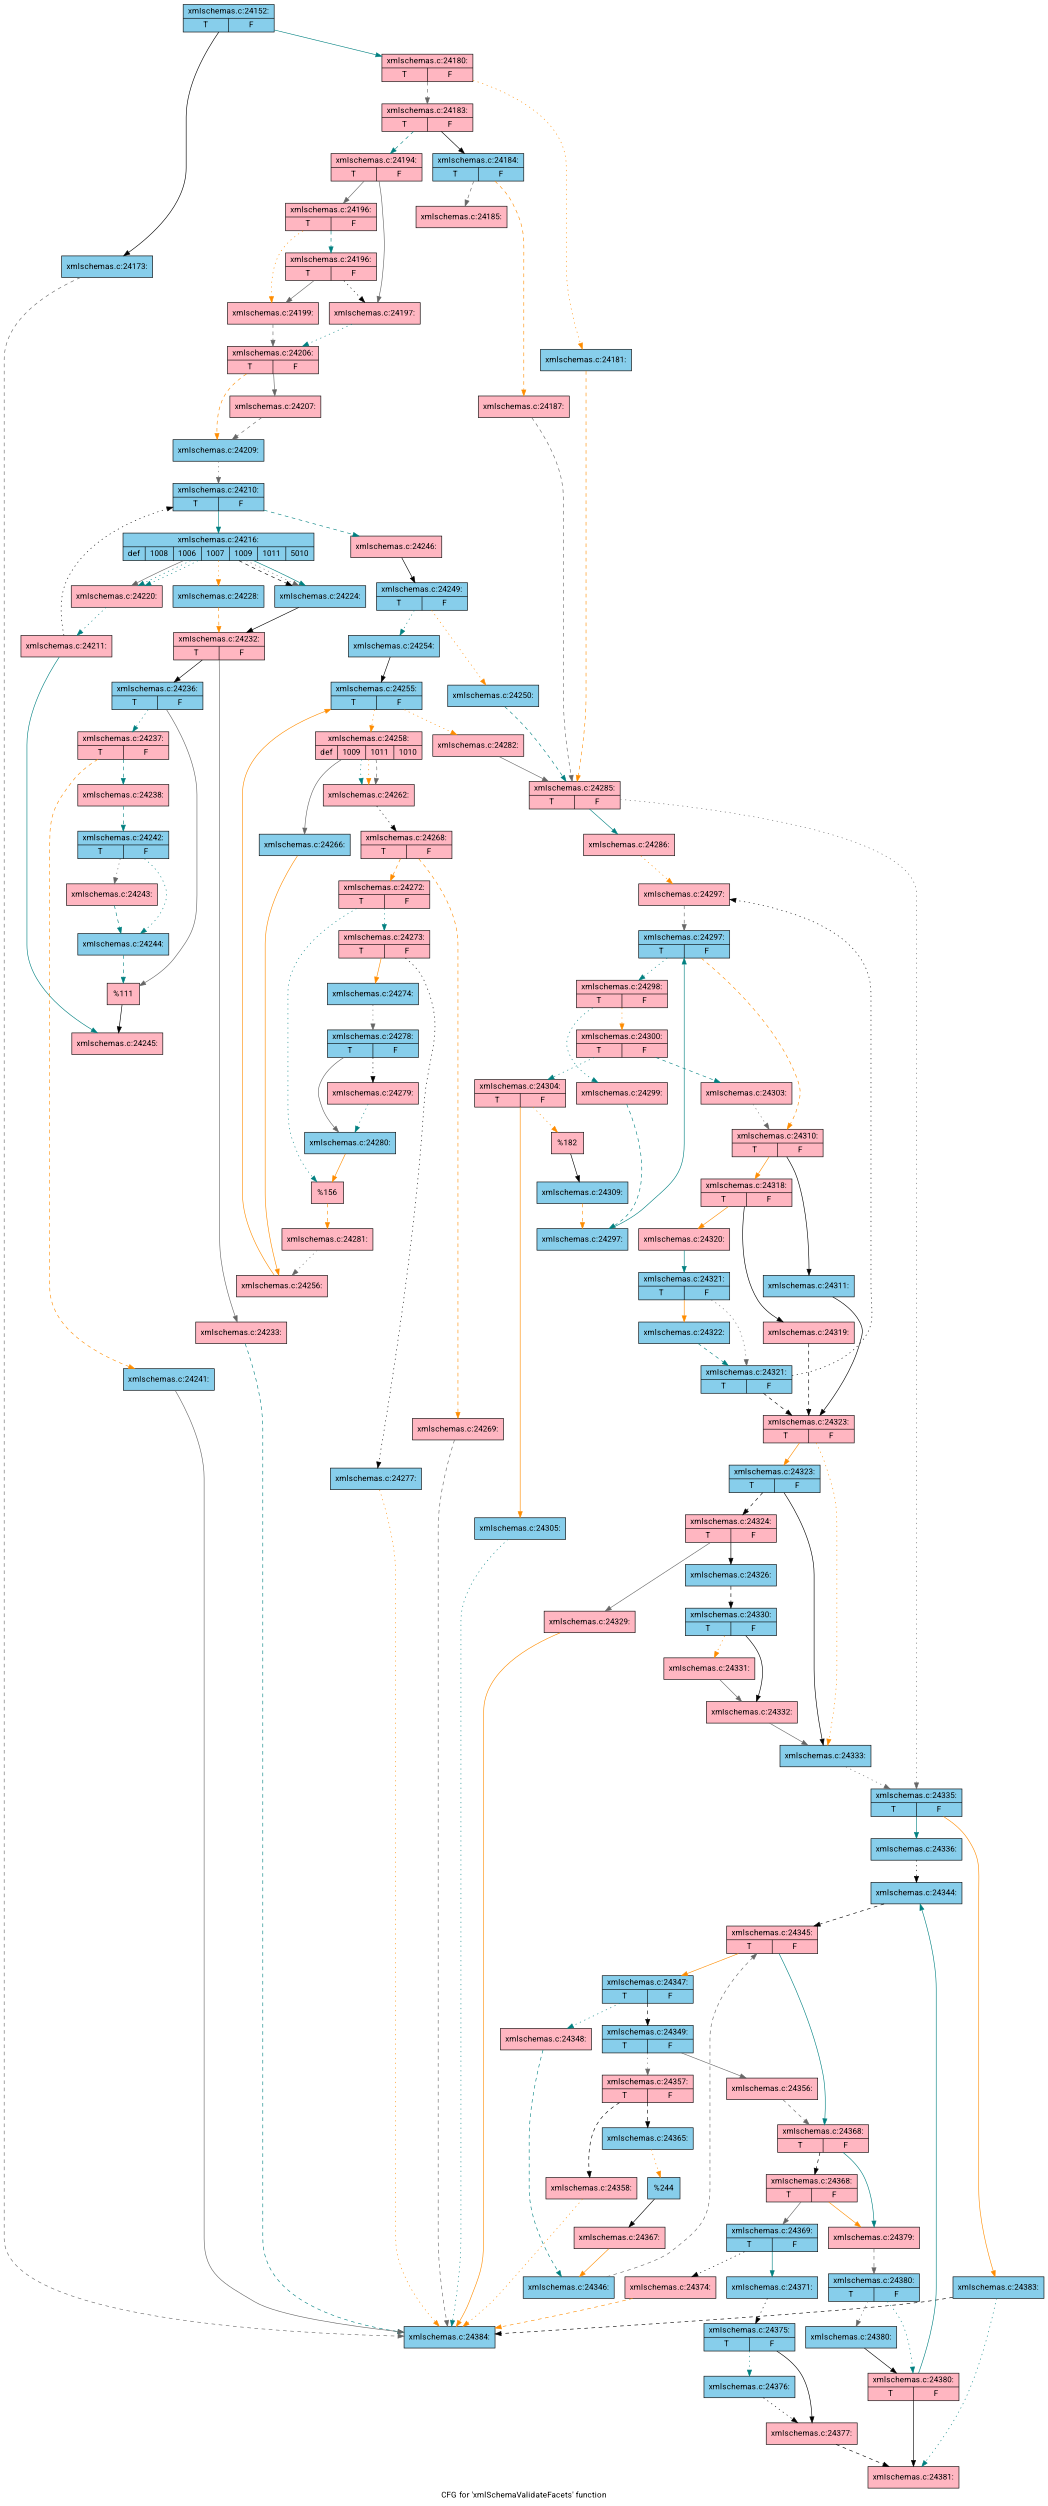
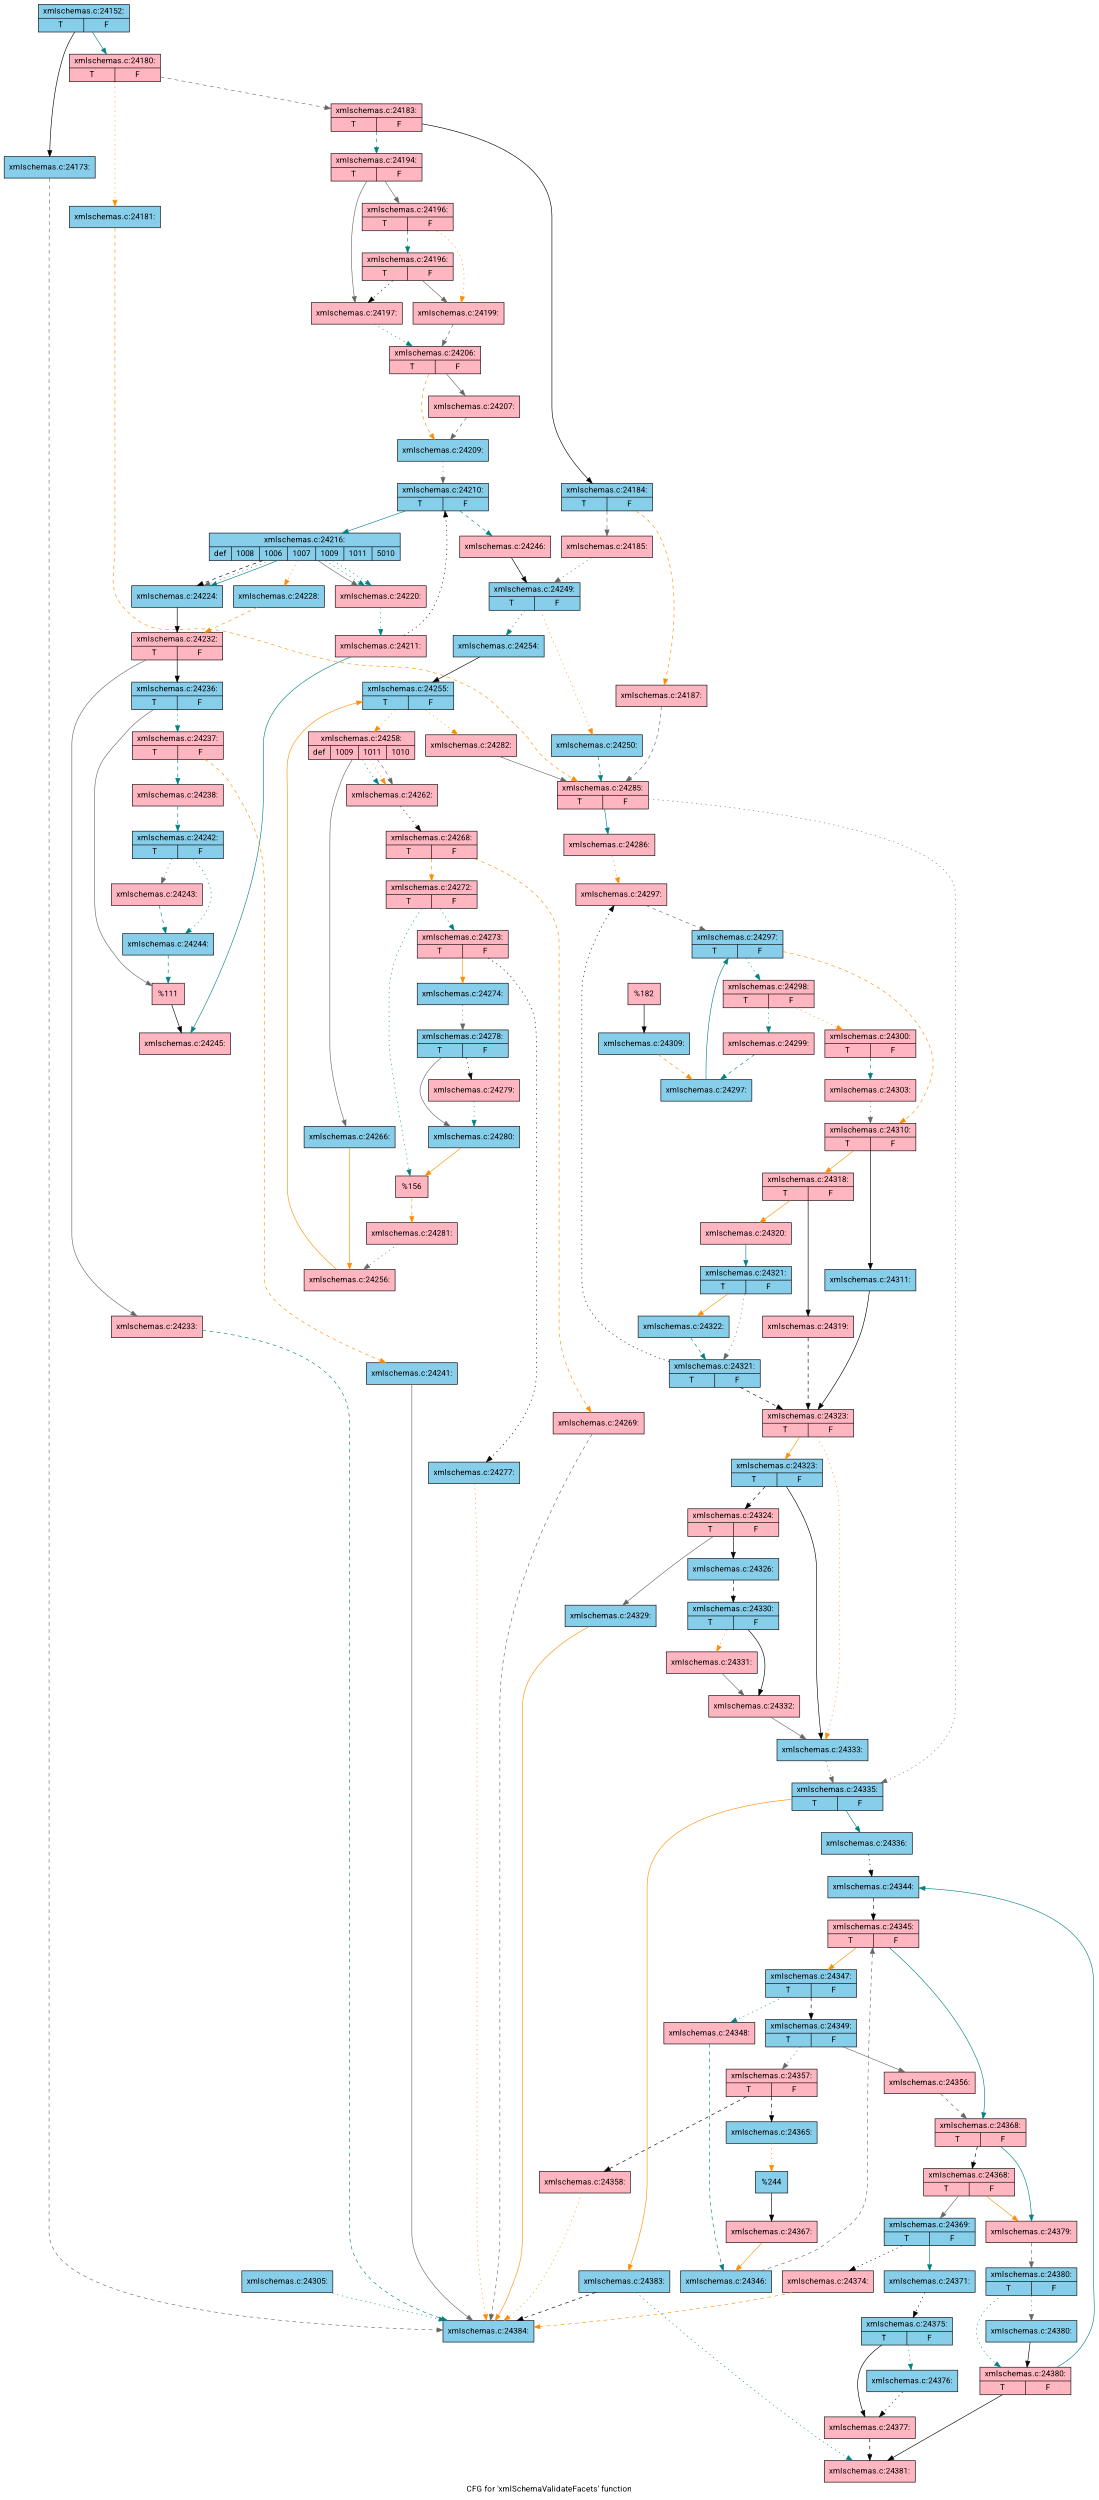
edge "xmlschemas.c:24185:" -> "xmlschemas.c:24249:": added
node "xmlschemas.c:24304:": removed
node "xmlschemas.c:24329:": fillcolor lightpink -> skyblue
